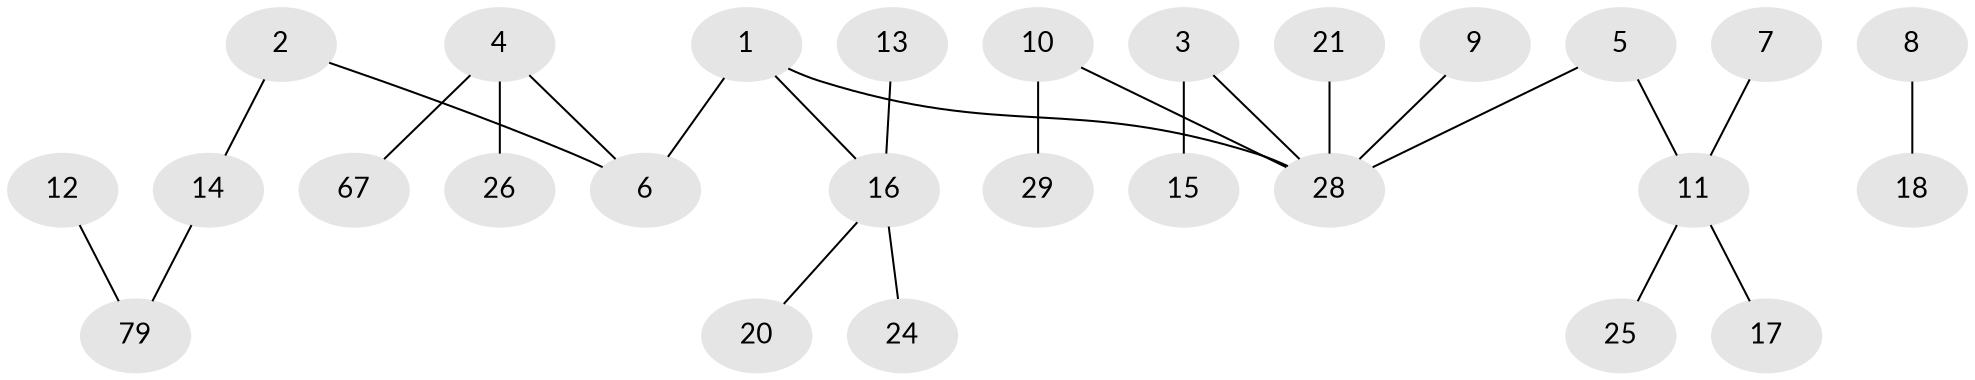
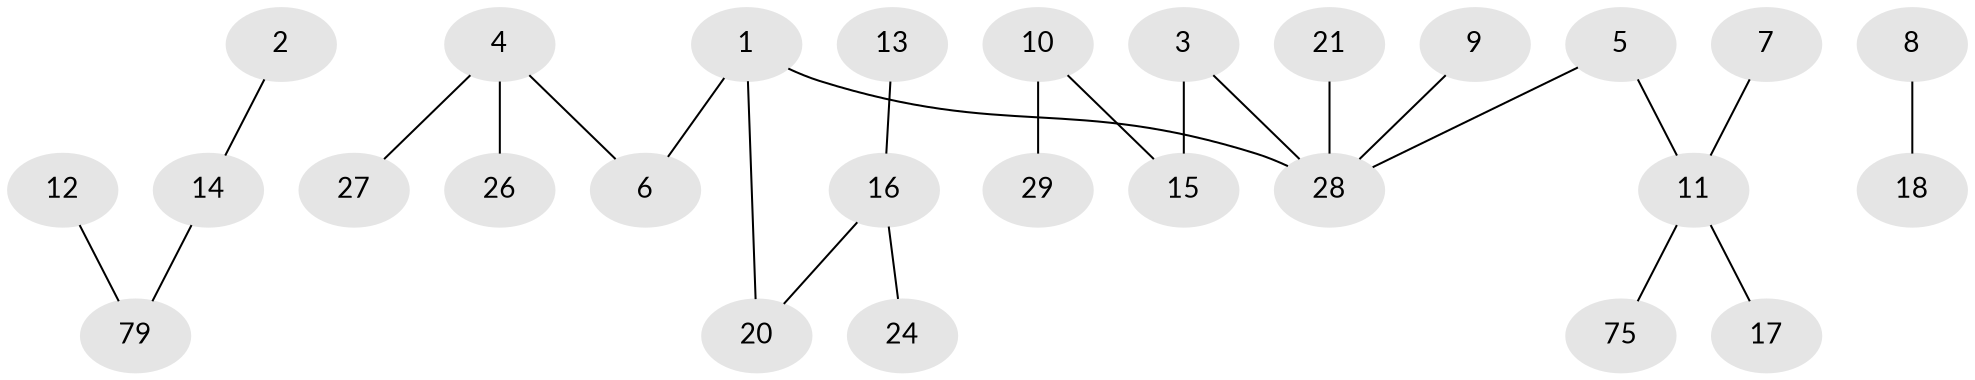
edge "10" -- "28": now "10" -- "15"
edge "2" -- "6": removed
edge "1" -- "16": now "1" -- "20"
node "67": label "67" -> "27"
node "25": label "25" -> "75"
